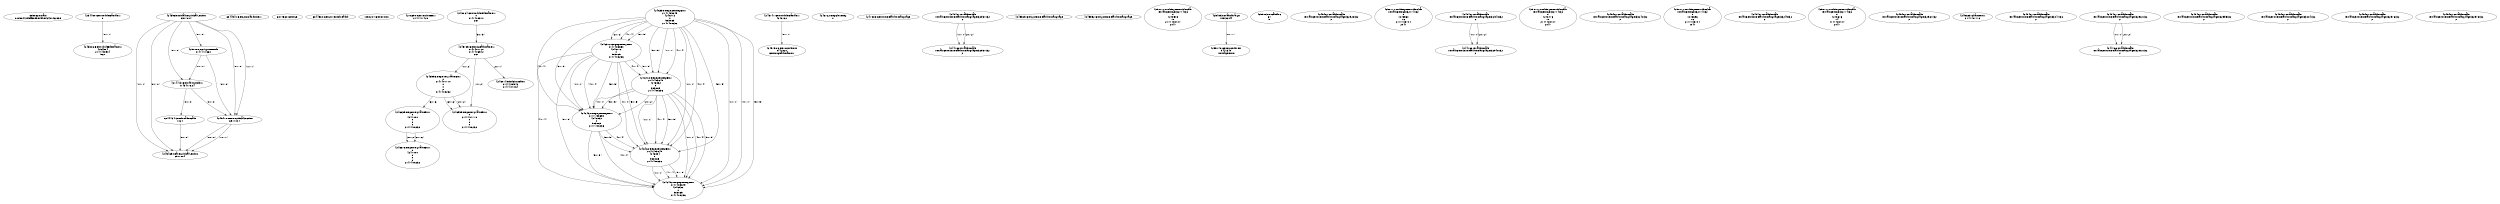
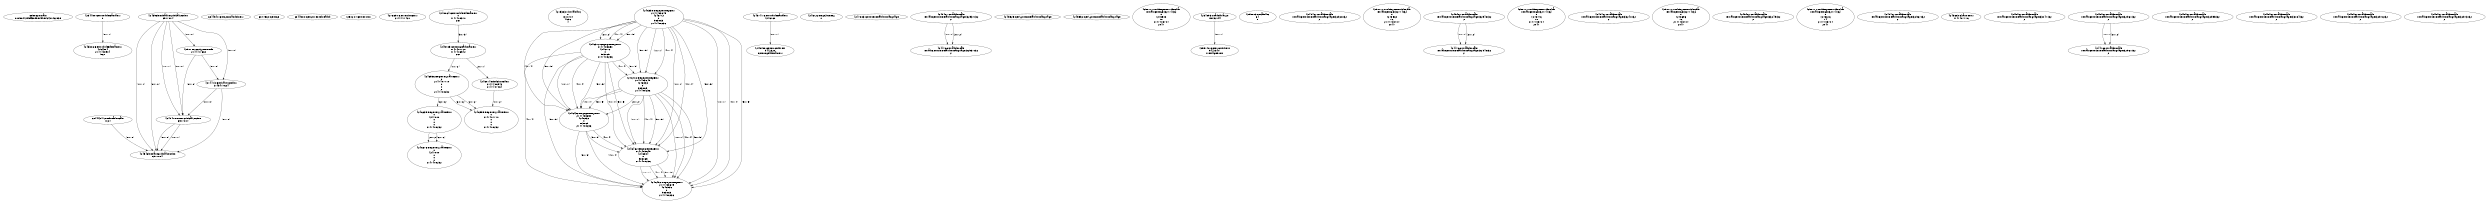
node "4215383.VirtualAlloc 0 1310704 4096 4": added
edge "4245785.GetLongPathNameW 2147407710 2147406542 261" -> "4246599.RegQueryValueExW 0 2147407710 0 0 0 2147408232": now "4246014.FindFirstFileW 2147406542 2147407064" -> "4246599.RegQueryValueExW 0 2147407710 0 0 0 2147408232"
edge "4214413.GetStartupInfoW 2143417624" -> "6844434.SetThreadLocale 1024": now "4214413.GetStartupInfoW 2143417624" -> "4245469.LeaveCriticalSection 6917004"
